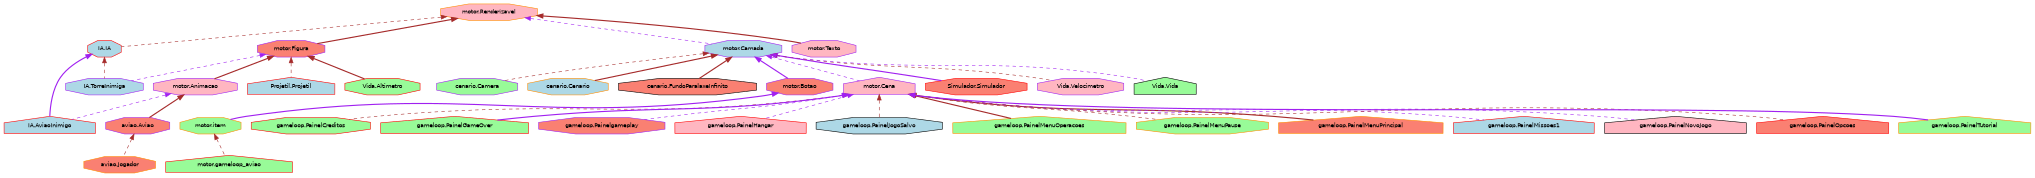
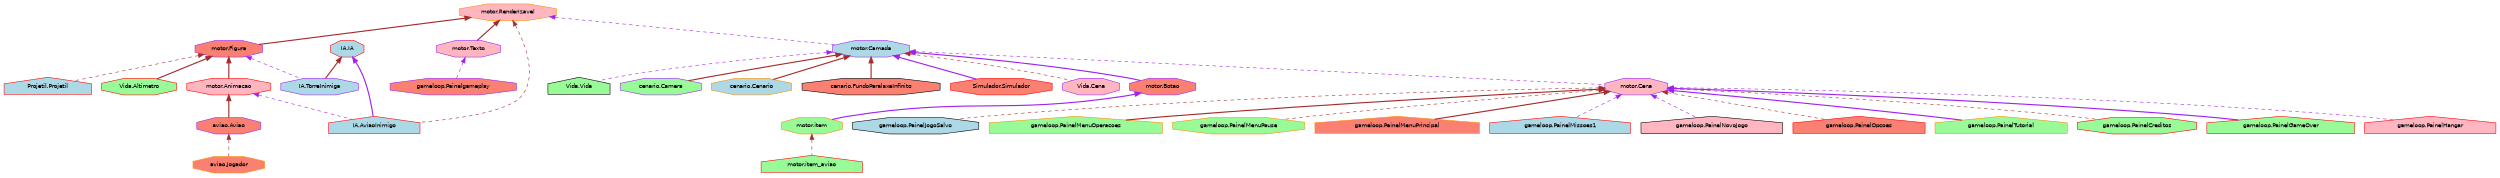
edge "IA.IA" -> "motor.Renderizavel": now "IA.AviaoInimigo" -> "motor.Renderizavel"
edge "cenario.Camera" -> "motor.Camada": style dashed -> bold
edge "IA.TorreInimiga" -> "IA.IA": style dashed -> bold
node "motor.Animacao": color purple -> red
node "motor.Cena": shape house -> octagon
node "Vida.Velocimetro": label "Vida.Velocimetro" -> "Vida.Cena"
edge "gameloop.Painelgameplay" -> "motor.Cena": now "gameloop.Painelgameplay" -> "motor.Texto"
node "motor.gameloop_aviao": label "motor.gameloop_aviao" -> "motor.item_aviao"
